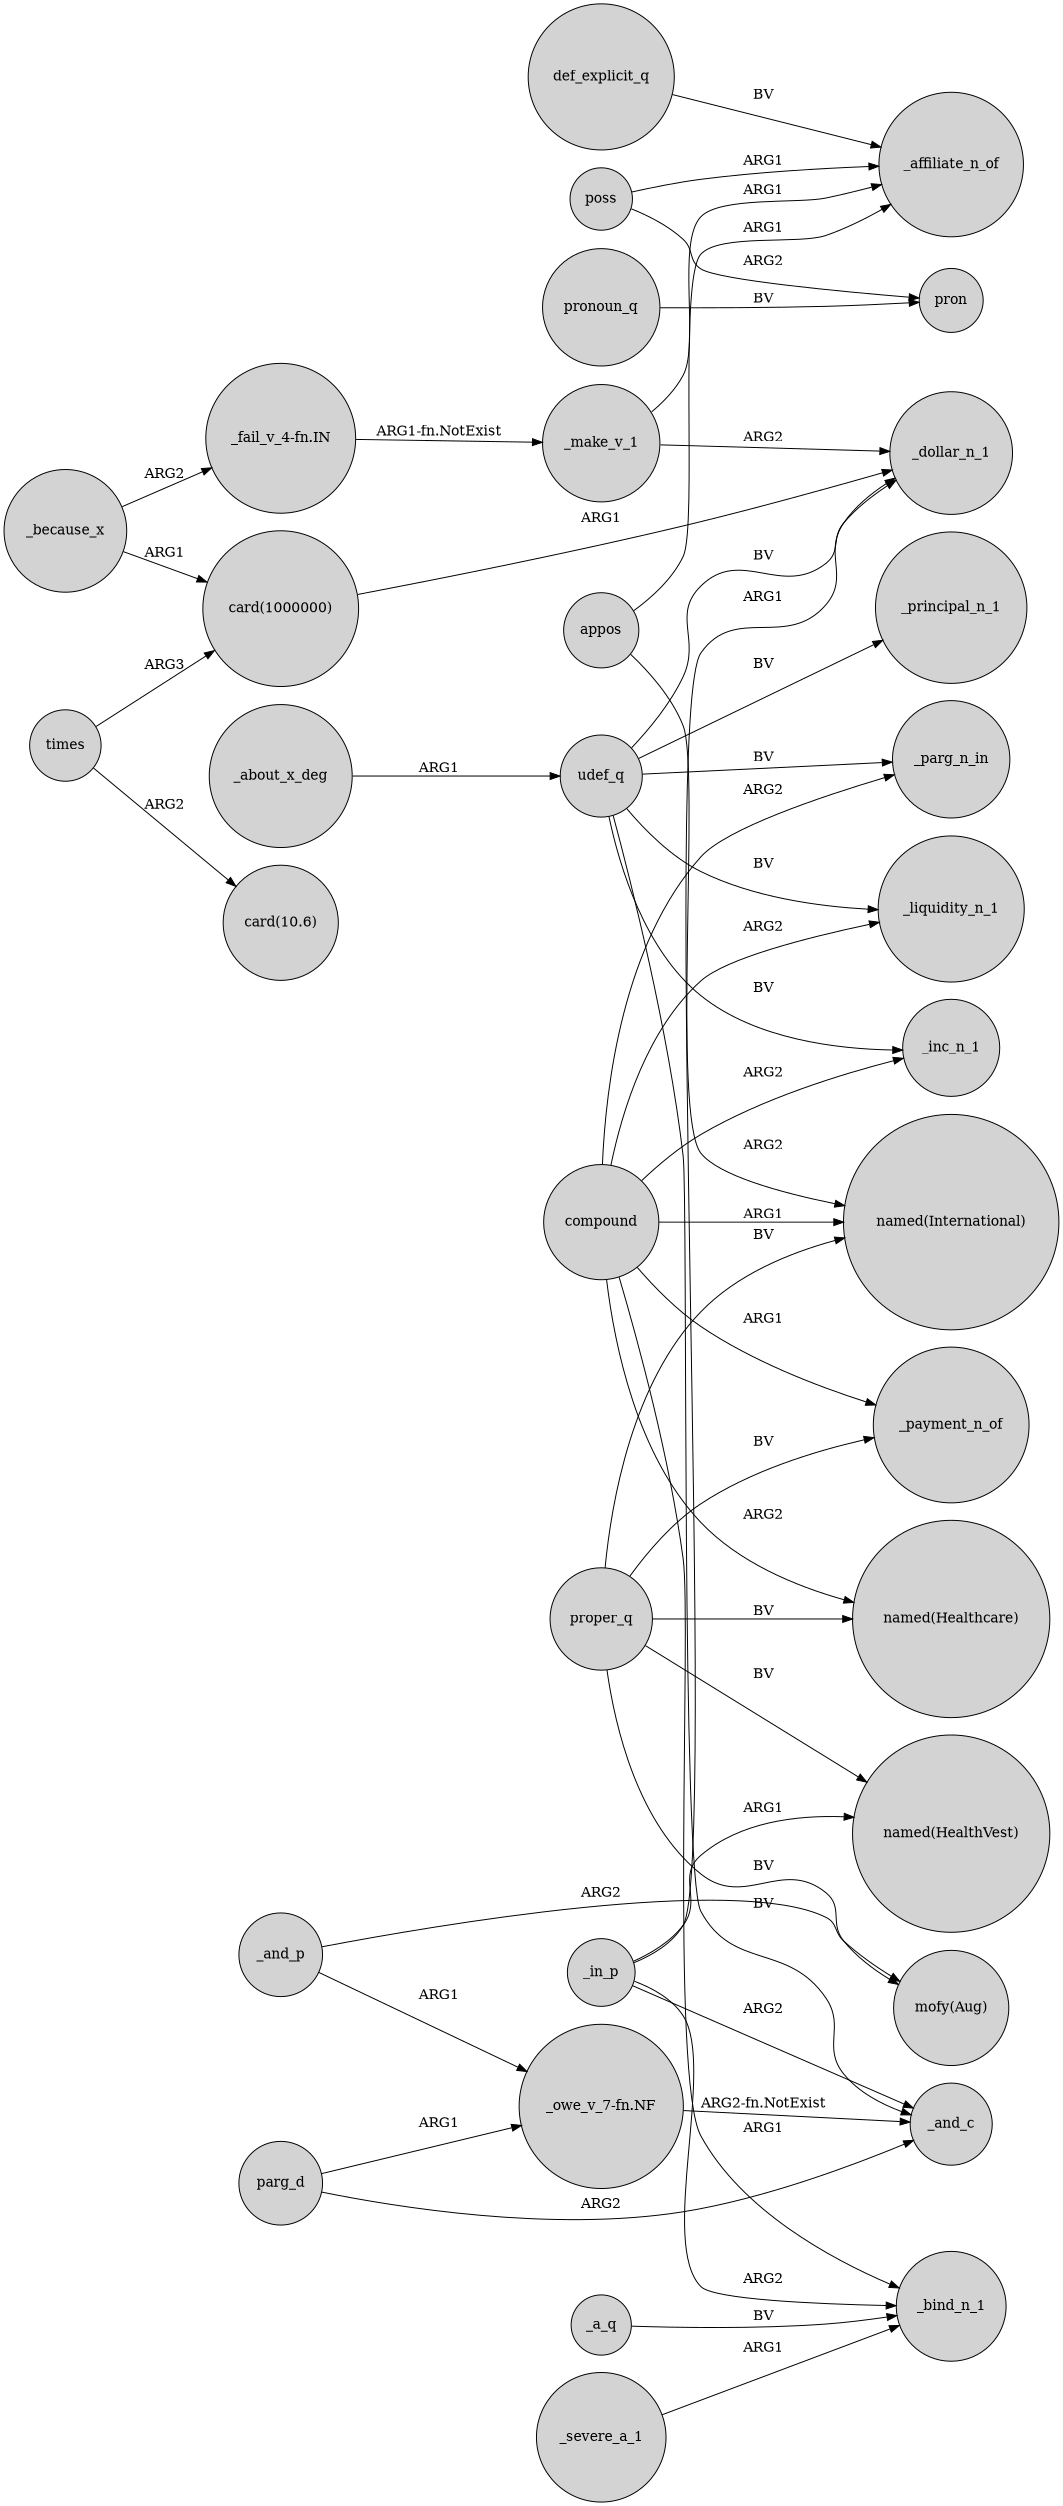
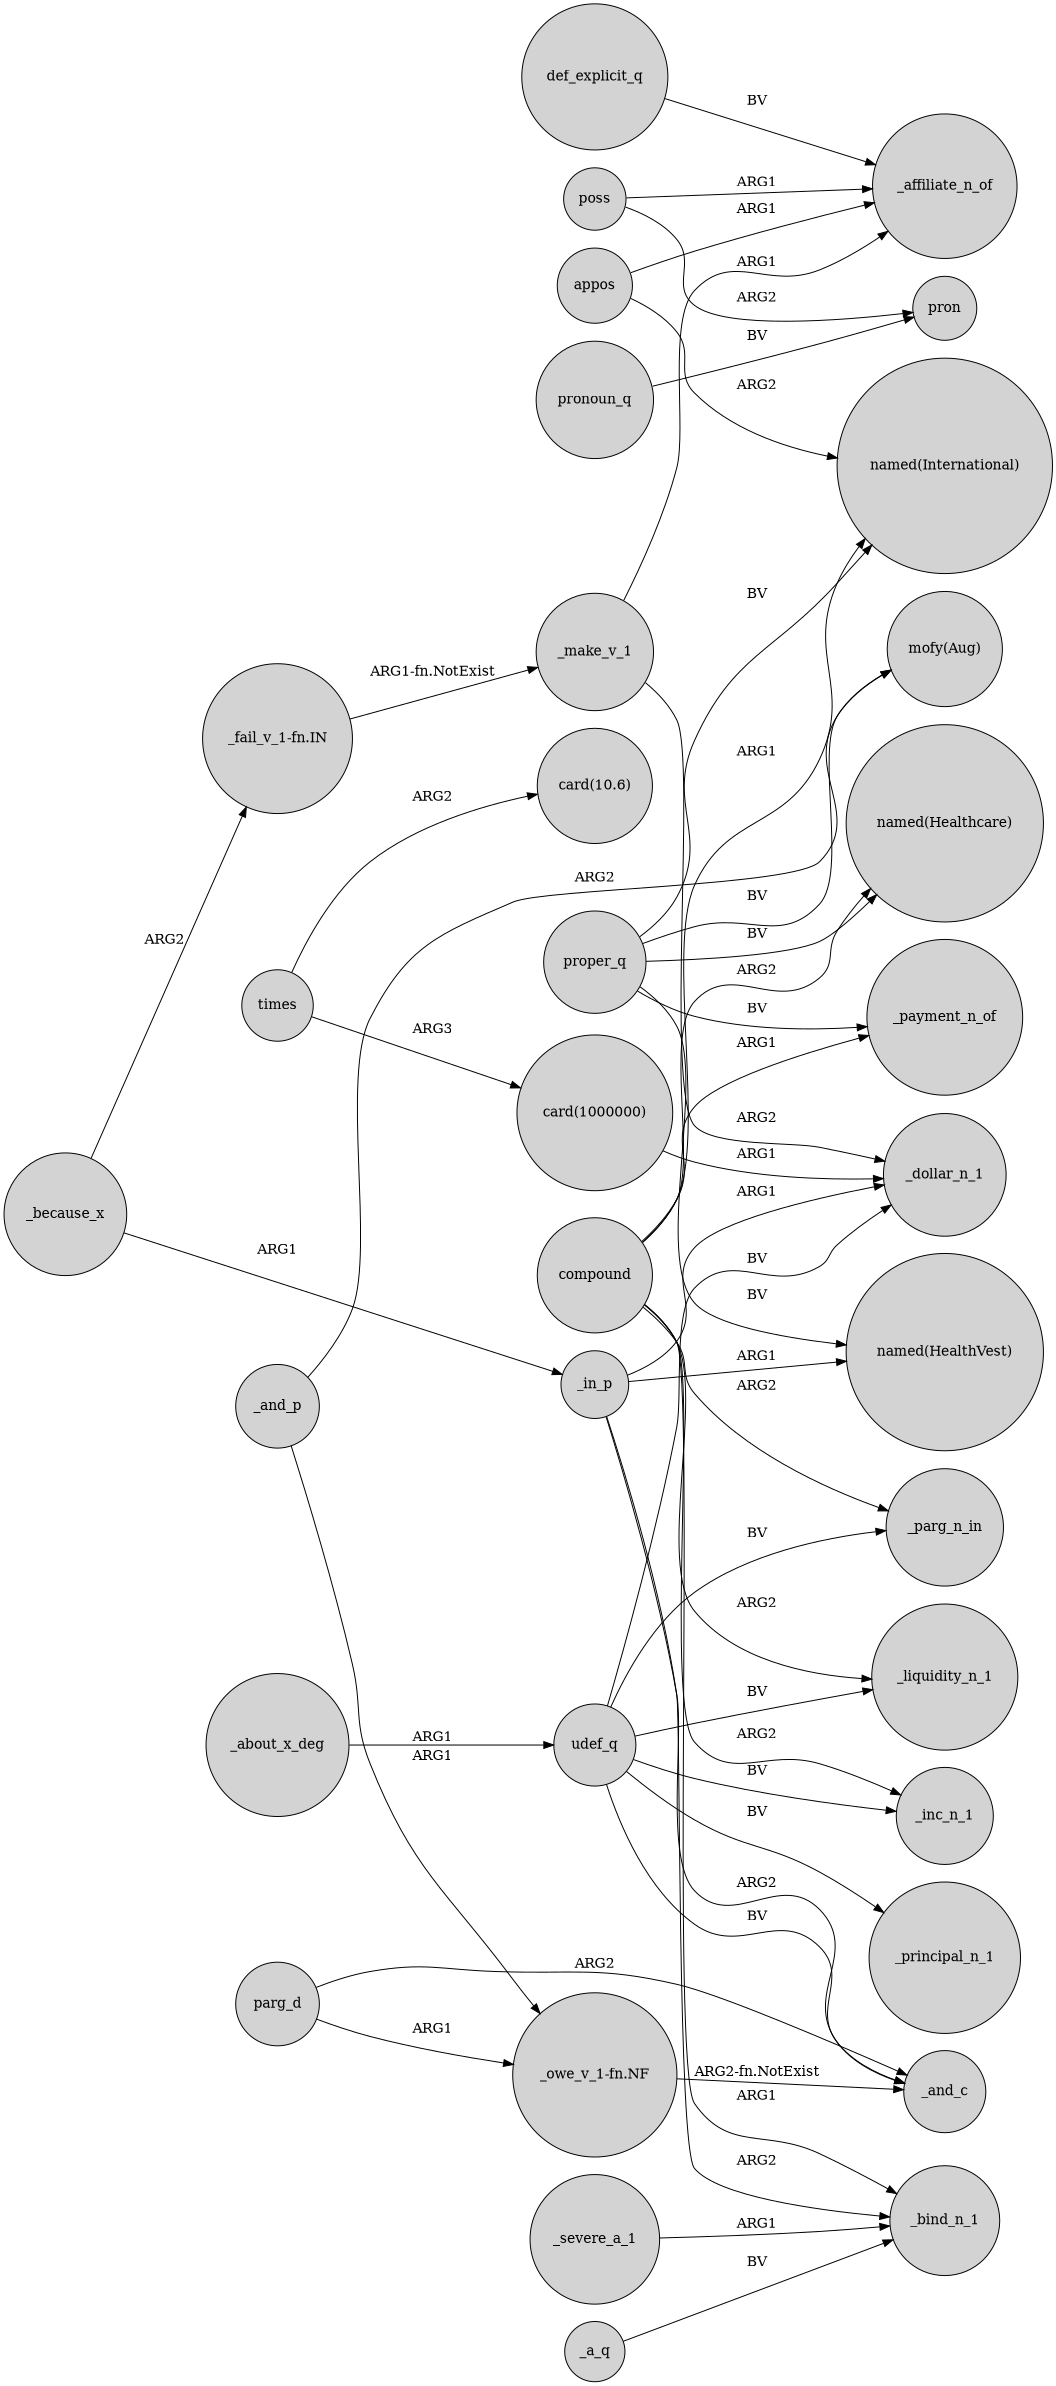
node "_fail_v_4-fn.IN": label "_fail_v_4-fn.IN" -> "_fail_v_1-fn.IN"
edge "_because_x" -> "card(1000000)": now "_because_x" -> "_in_p"
node "_owe_v_7-fn.NF": label "_owe_v_7-fn.NF" -> "_owe_v_1-fn.NF"
